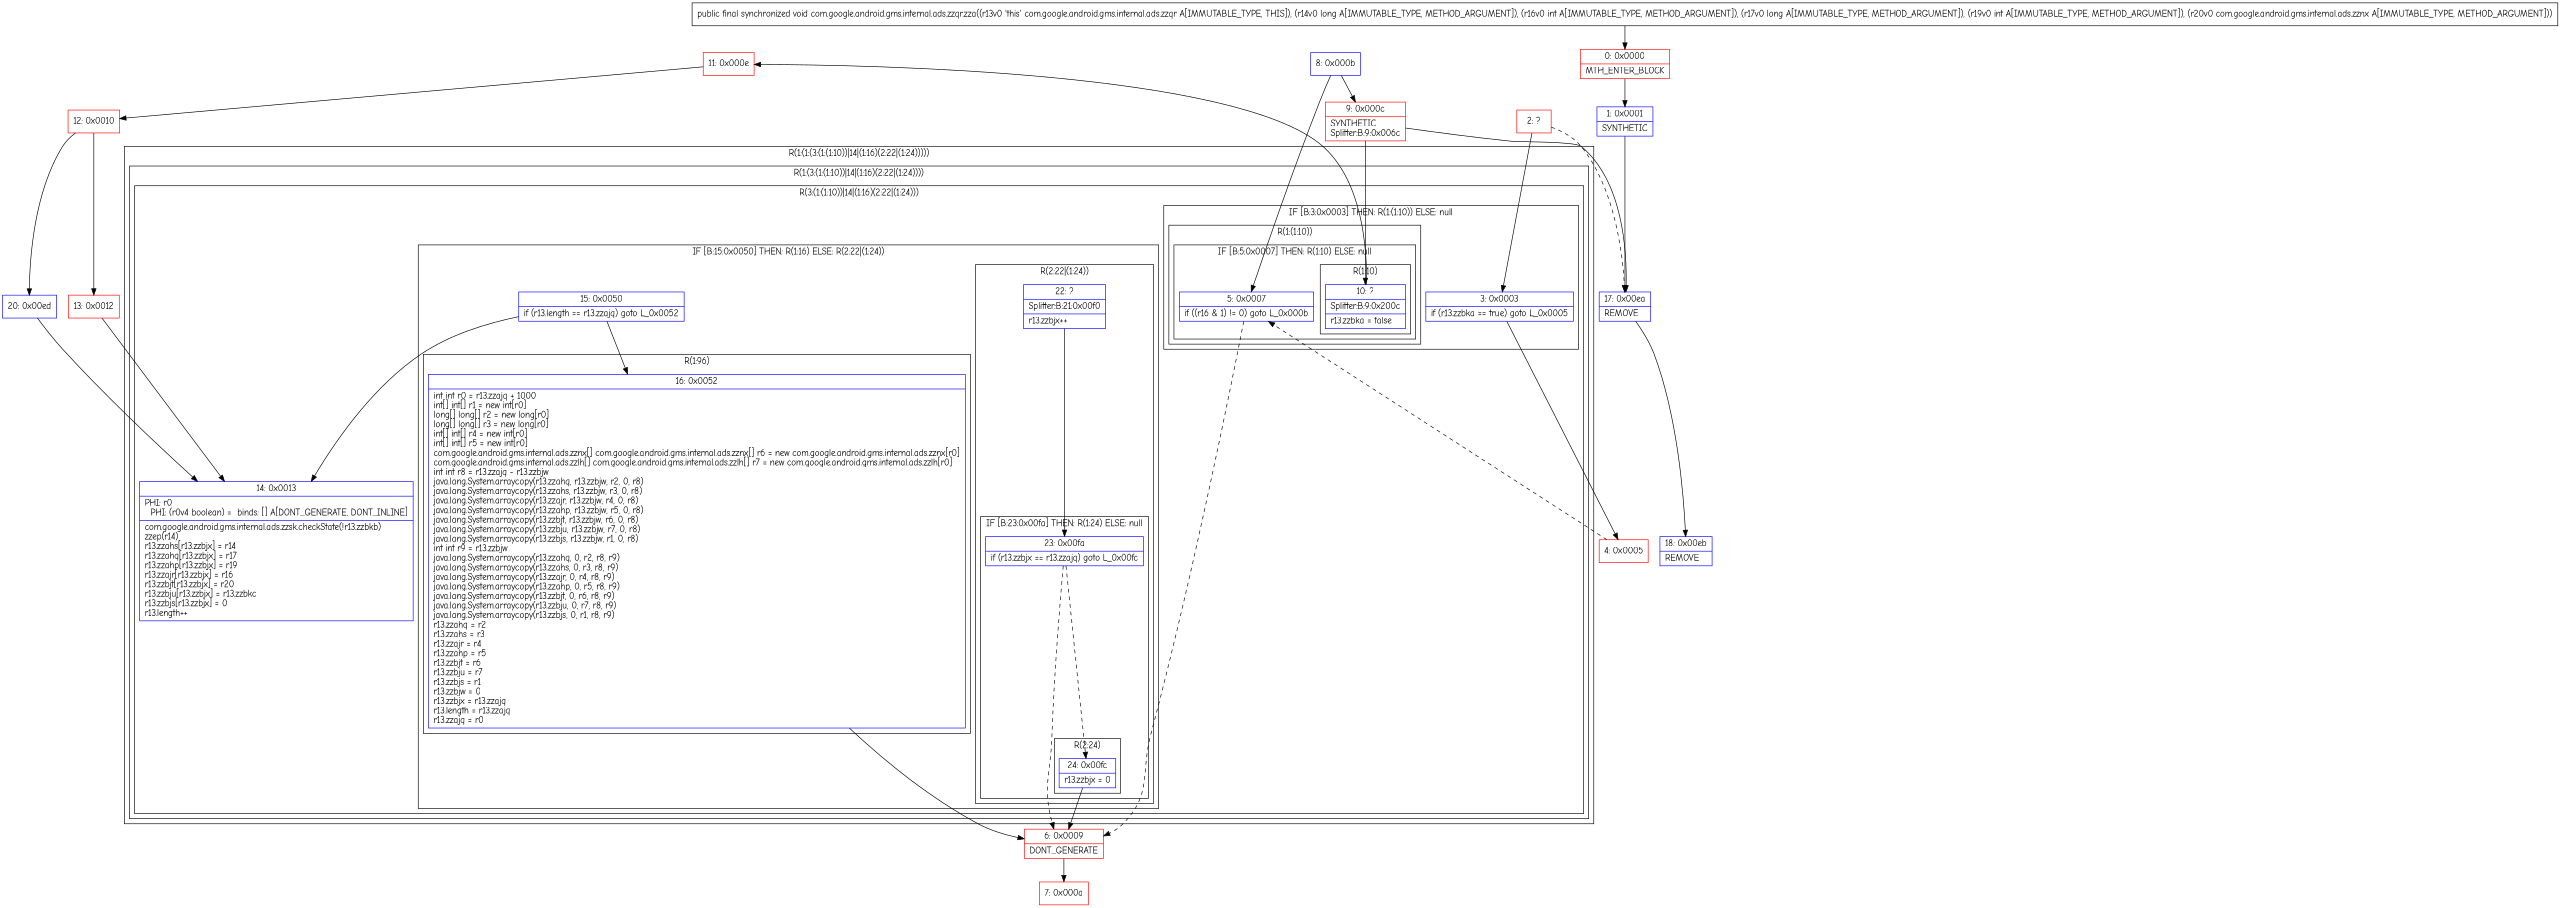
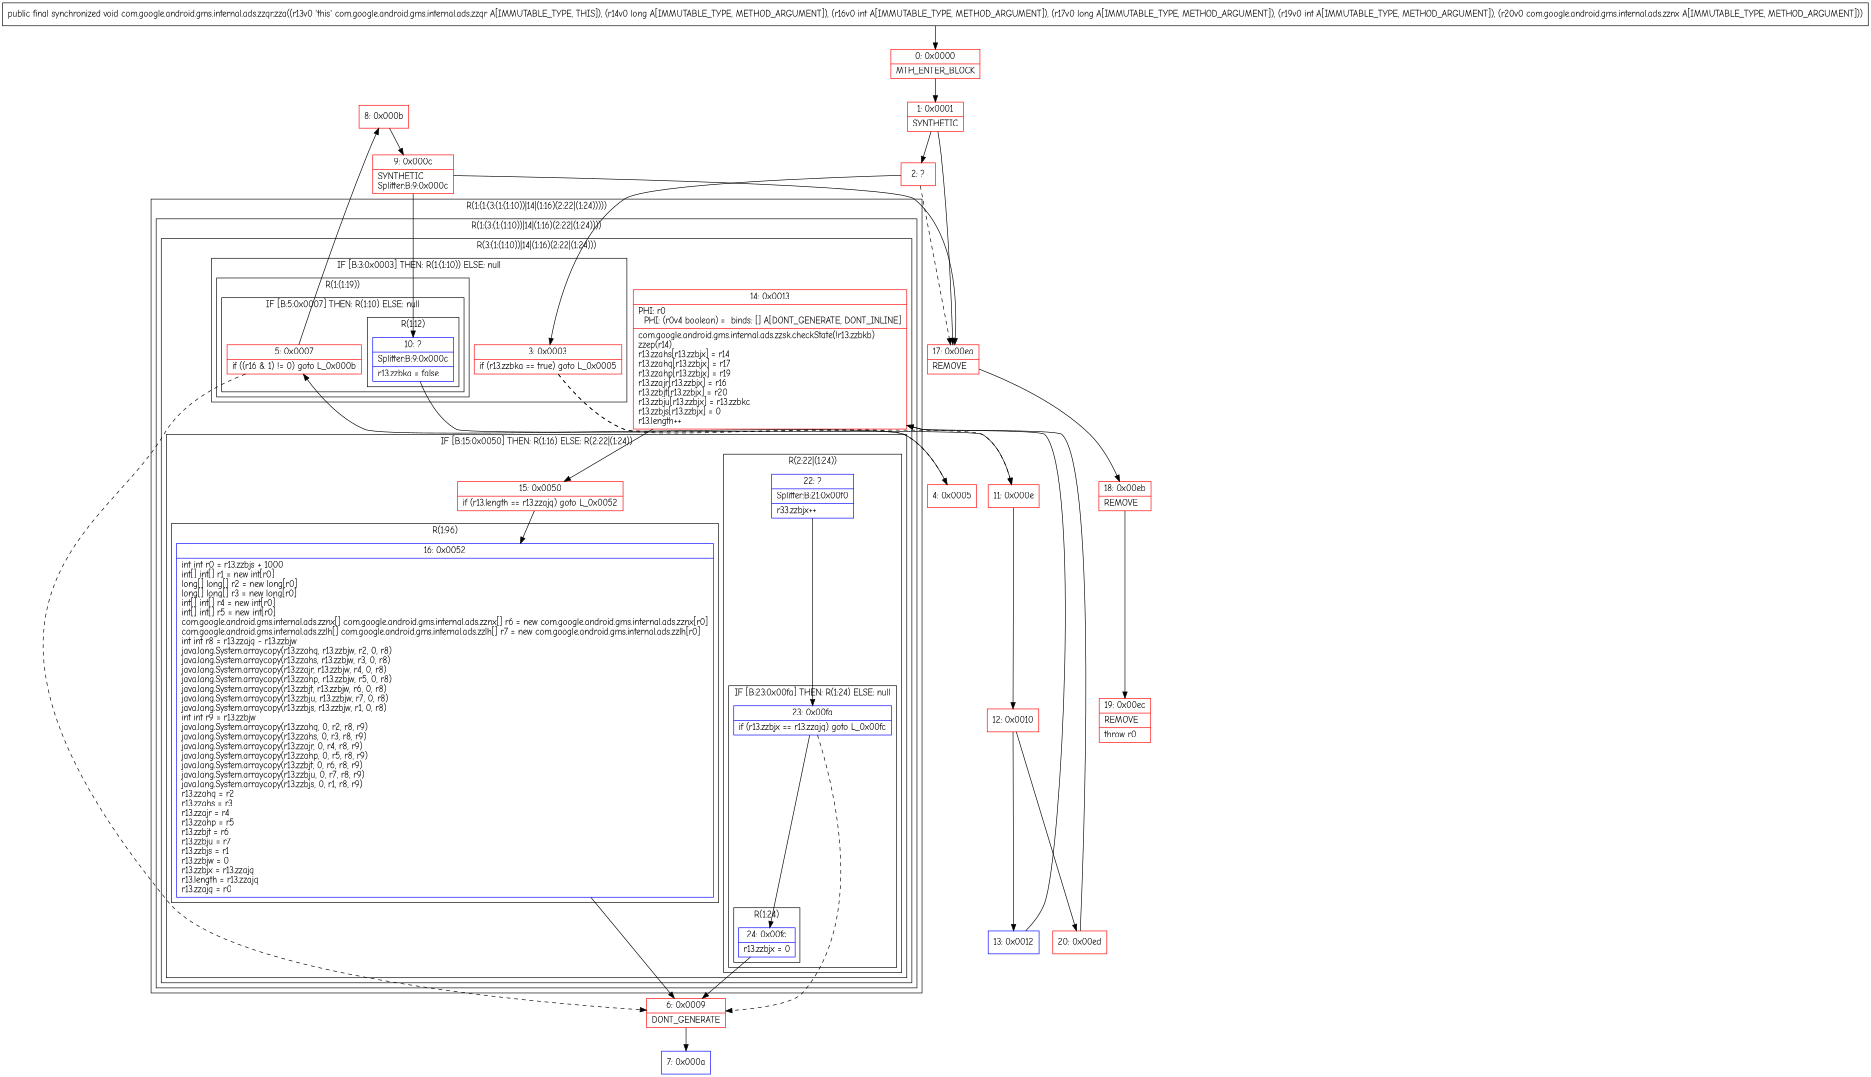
node "8: 0x000b": color blue -> red
node "1: 0x0001": color blue -> red
node "9: 0x000c": text "Splitter:B:9:0x006c" -> "Splitter:B:9:0x000c"
edge "1: 0x0001" -> "2: ?": added
edge "8: 0x000b" -> "5: 0x0007": reversed
cluster "R(1:(1:10))": label "R(1:(1:10))" -> "R(1:(1:19))"
cluster "R(1:10)": label "R(1:10)" -> "R(1:12)"
node "10: ?": text "Splitter:B:9:0x200c" -> "Splitter:B:9:0x000c"
node "20: 0x00ed": color blue -> red
node "13: 0x0012": color red -> blue
node "15: 0x0050": color blue -> red
node "5: 0x0007": color blue -> red
node "3: 0x0003": color blue -> red
node "17: 0x00ea": color blue -> red
node "22: ?": text "r13.zzbjx++" -> "r33.zzbjx++"
edge "15: 0x0050" -> "14: 0x0013": reversed
node "16: 0x0052": text "int int r0 = r13.zzajq + 1000" -> "int int r0 = r13.zzbjs + 1000"
edge "3: 0x0003" -> "4: 0x0005": style solid -> dashed
edge "3: 0x0003" -> "11: 0x000e": added
edge "4: 0x0005" -> "5: 0x0007": style dashed -> solid
node "14: 0x0013": color blue -> red
node "18: 0x00eb": color blue -> red
edge "23: 0x00fa" -> "24: 0x00fc": style dashed -> solid
node "19: 0x00ec": added
cluster "R(2:24)": label "R(2:24)" -> "R(1:24)"
node "7: 0x000a": color red -> blue
